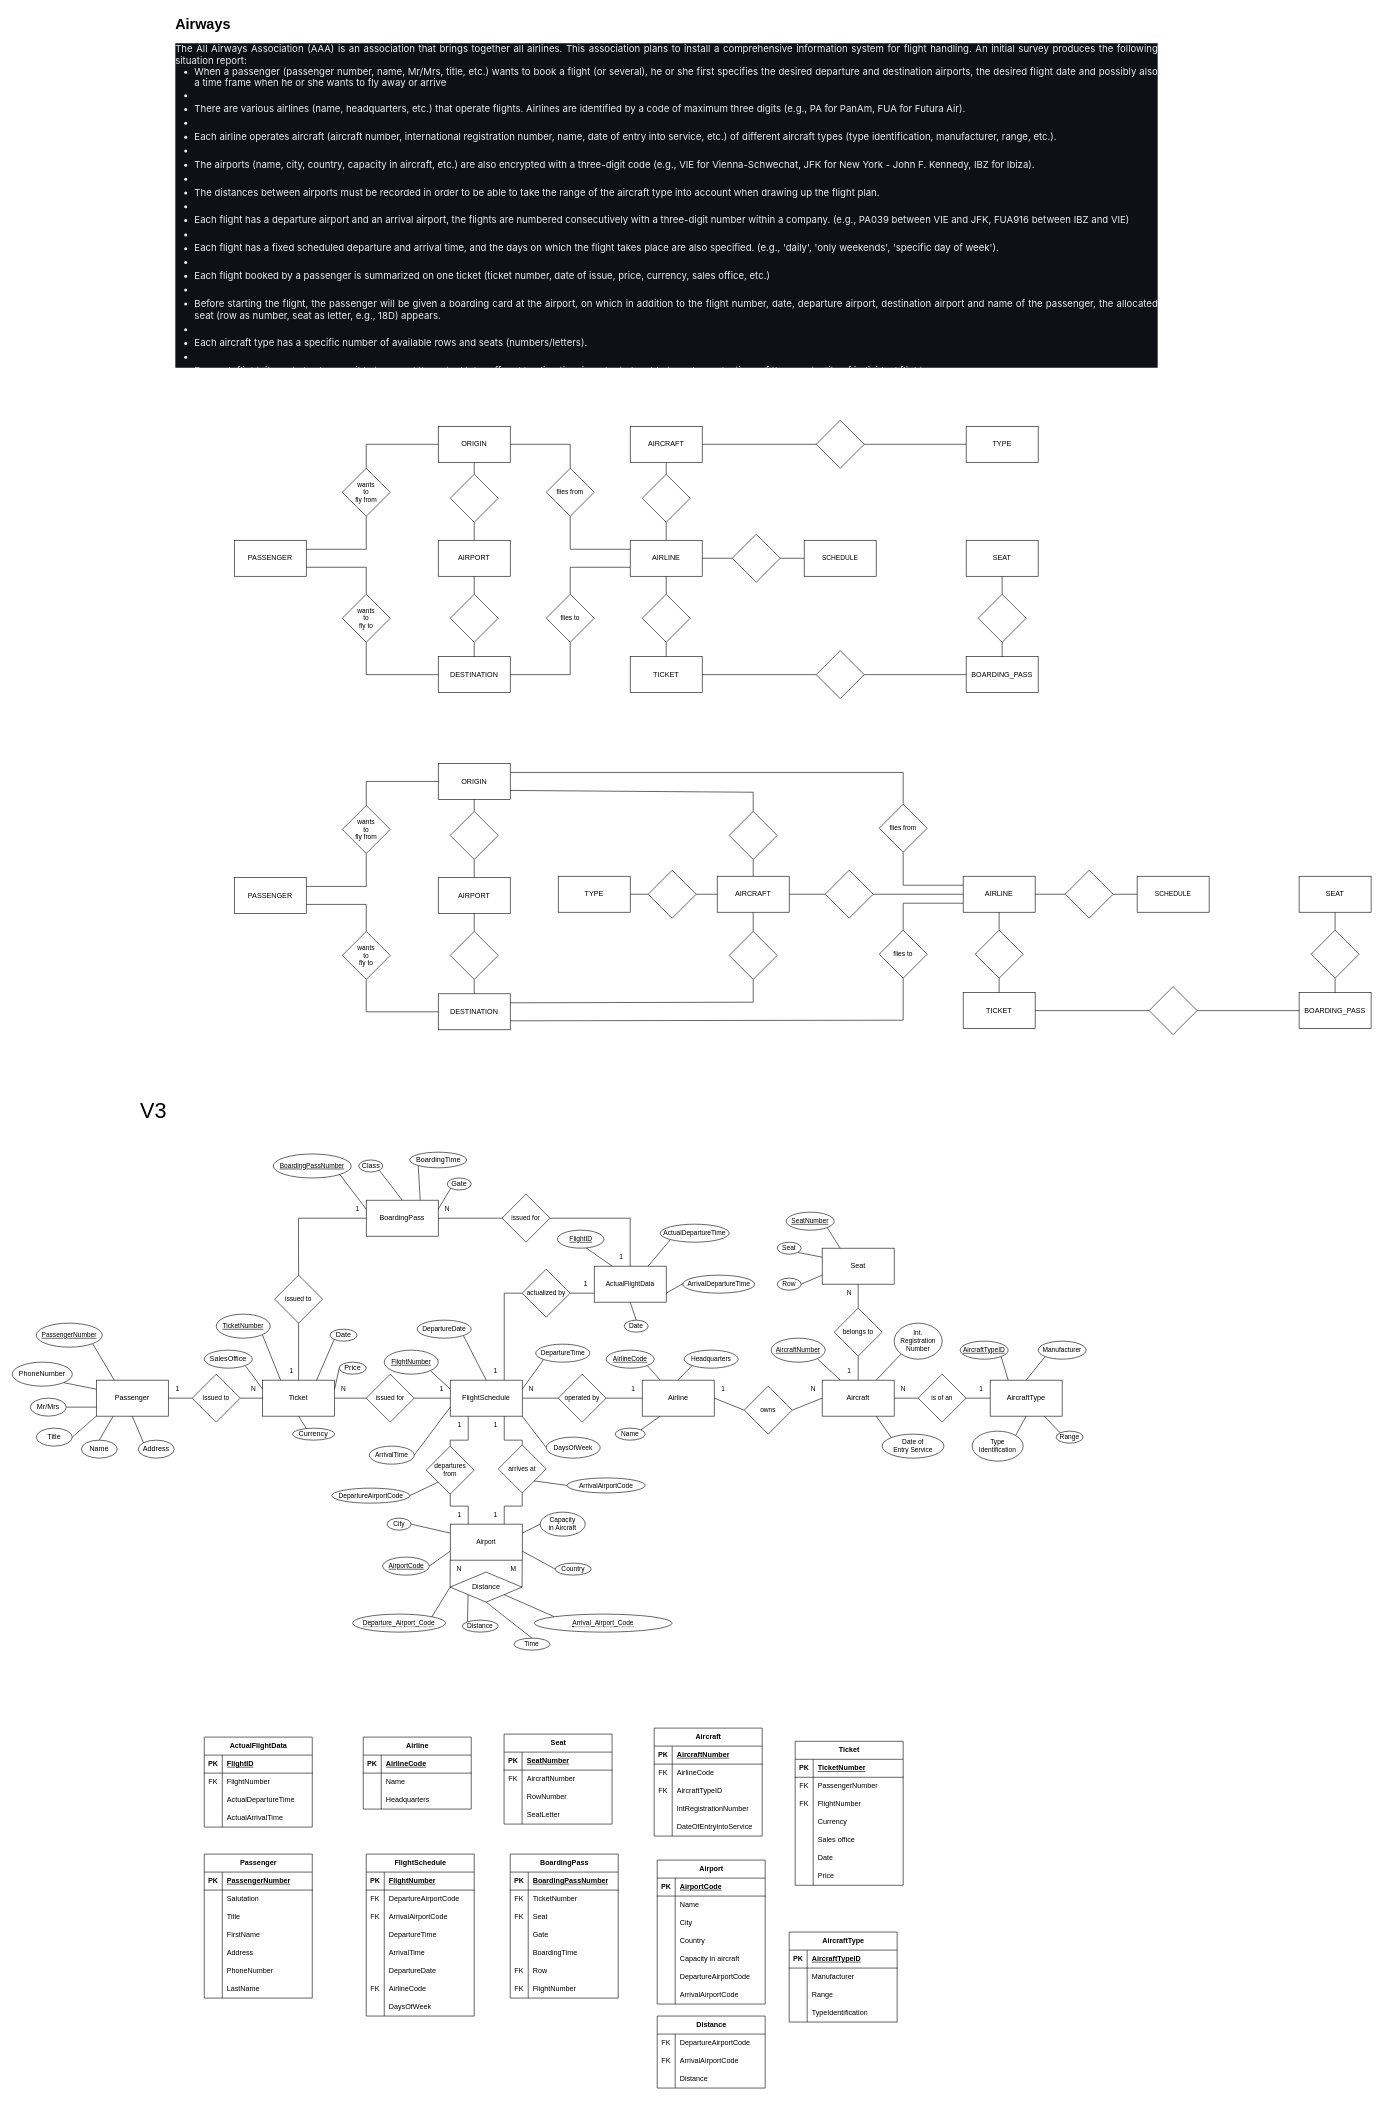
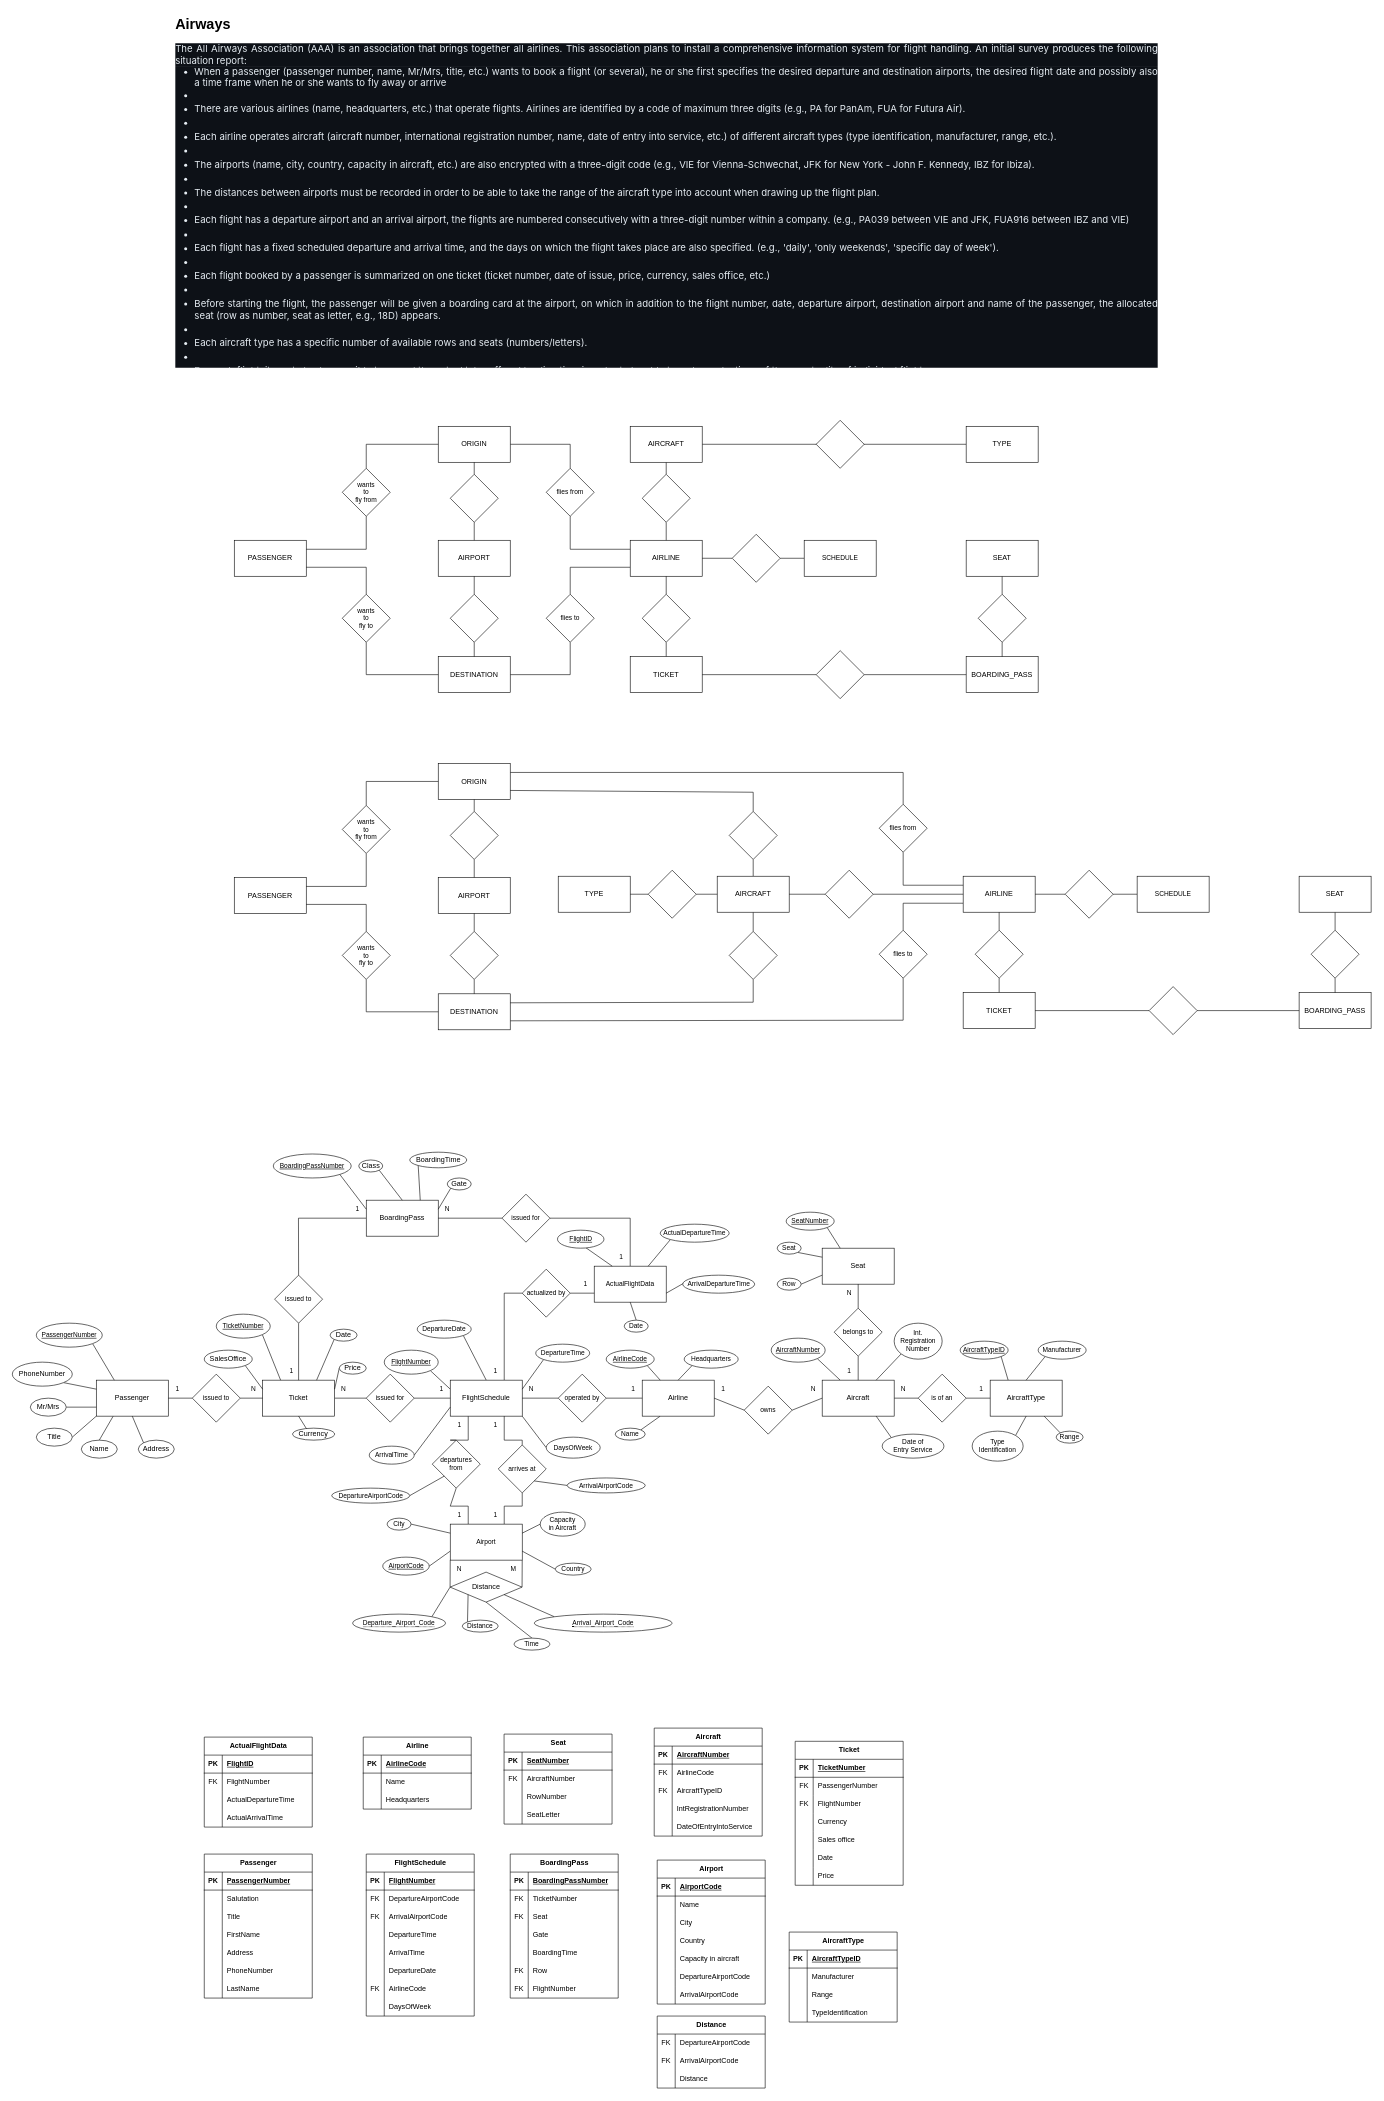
node "V3": removed
node "departures from": moved (450, 1470) -> (456, 1464)
